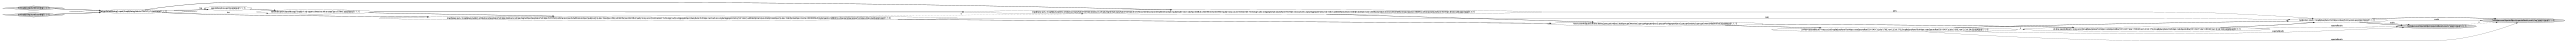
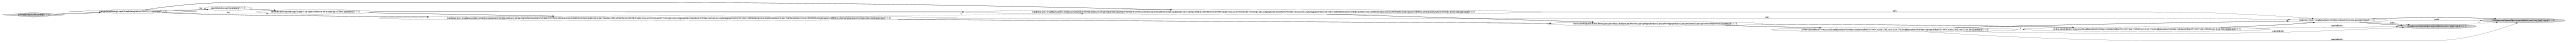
node "testGroupByLongColumnDescending['1', '0', '0']": removed
